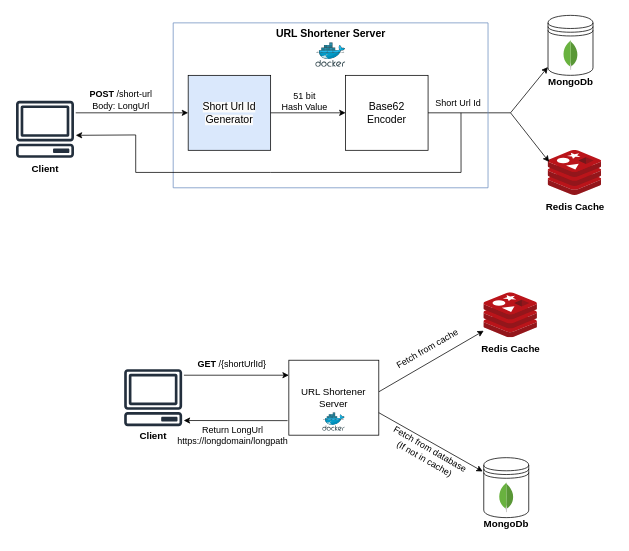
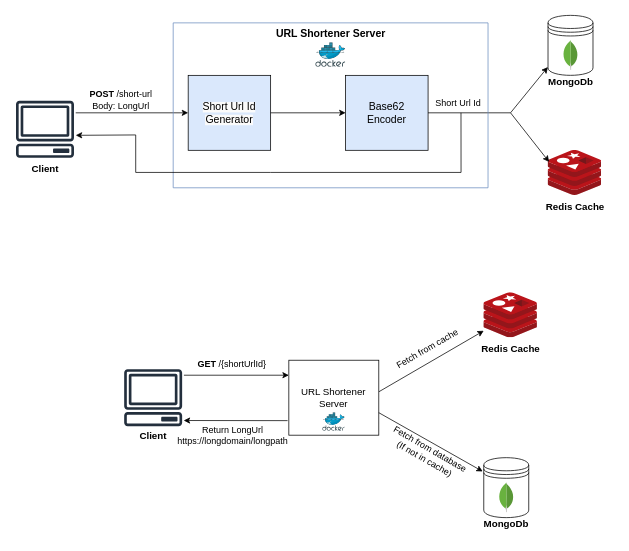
node "51 bit Hash Value": removed
node "Base62 Encoder": fillcolor #ffffff -> #dae8fc
